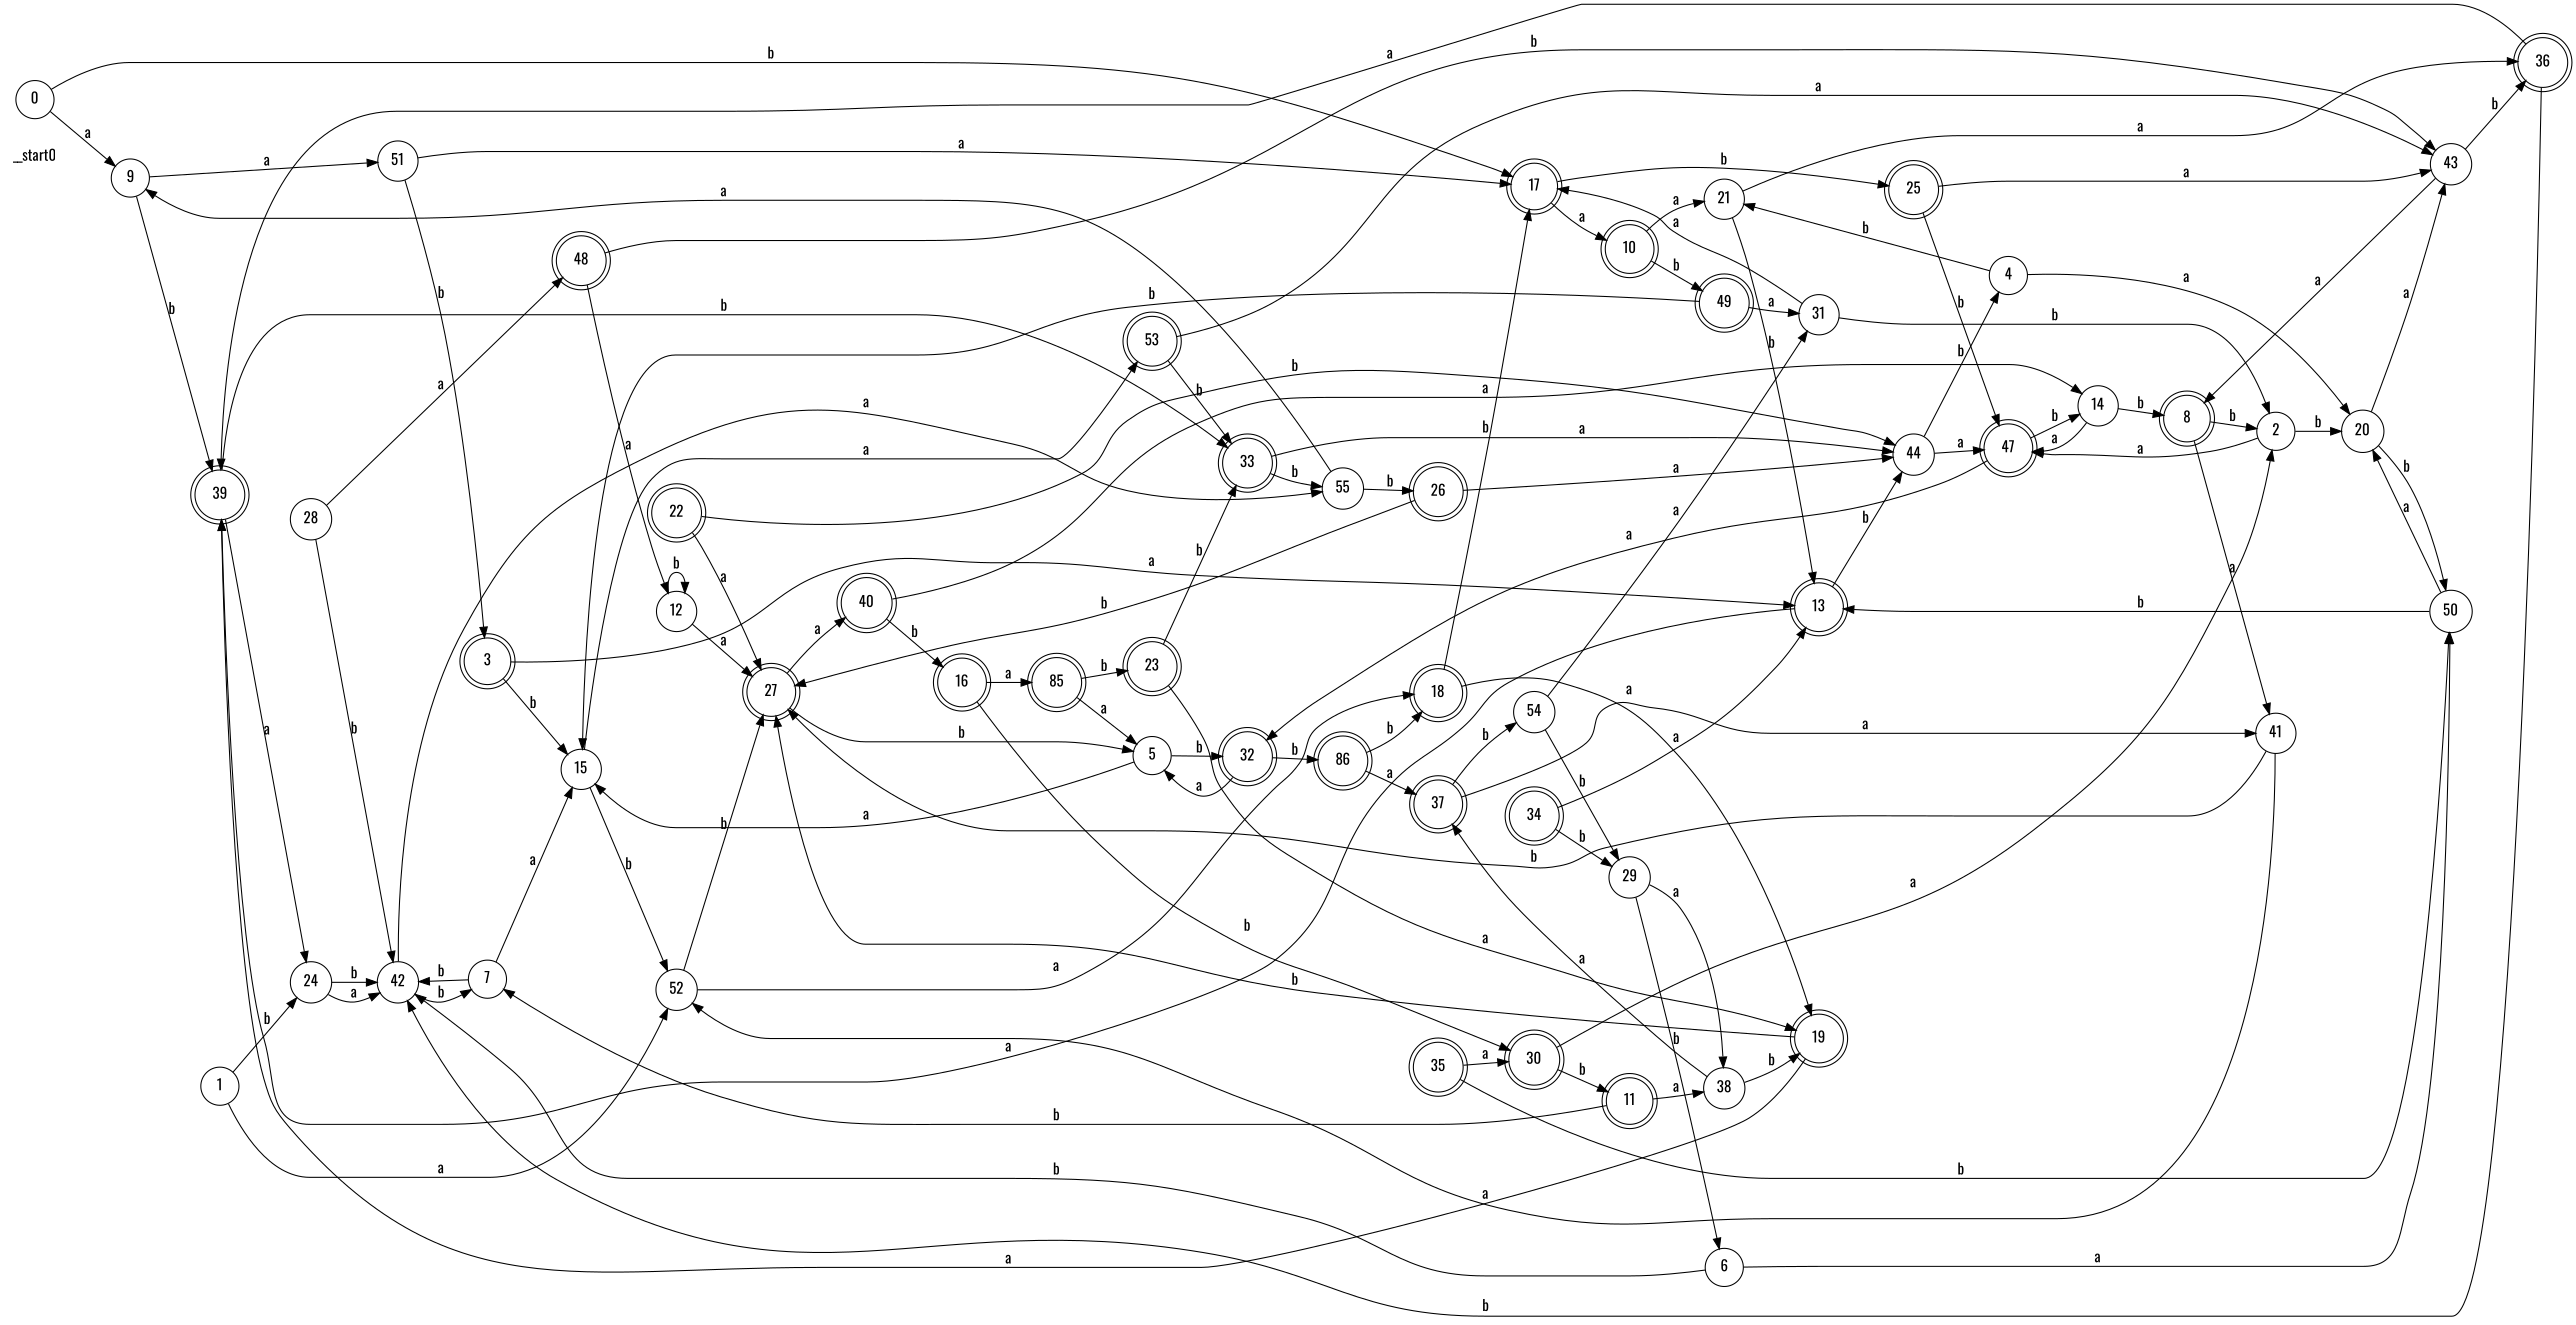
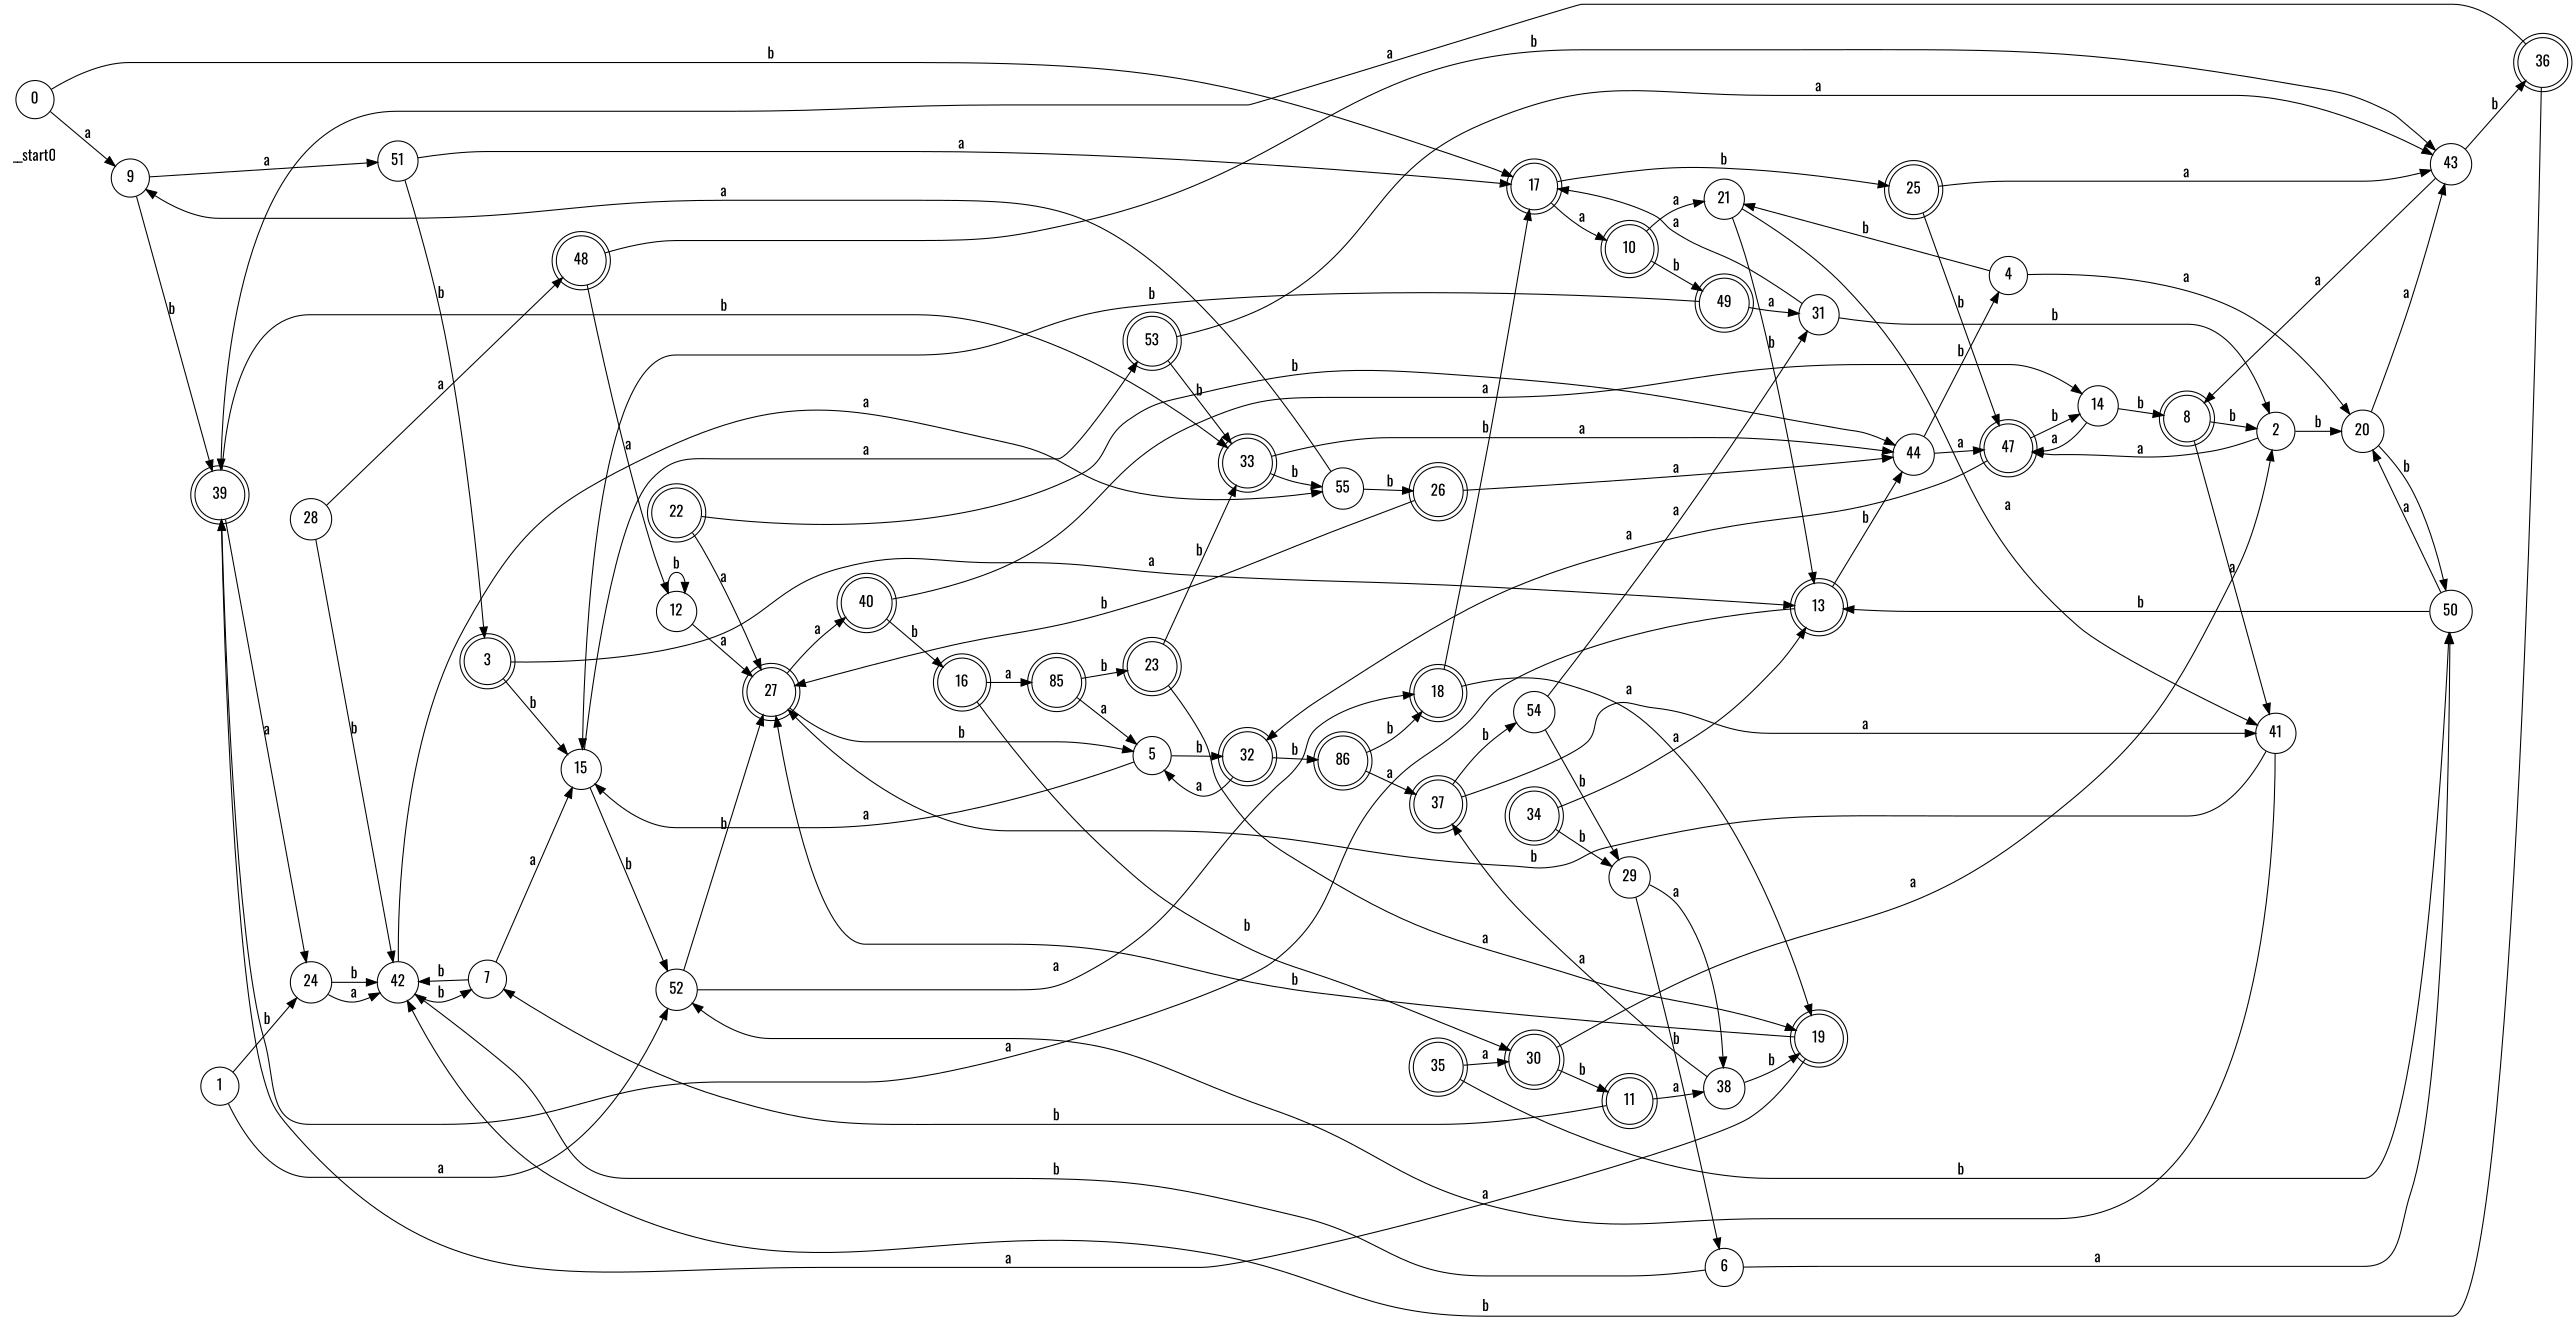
edge "21" -> "36": now "21" -> "41"
